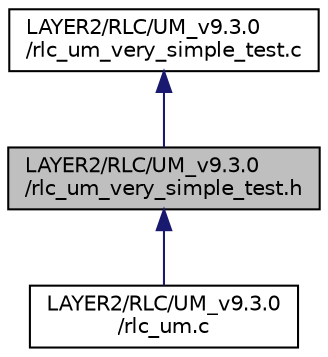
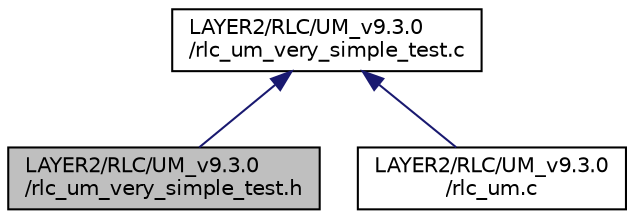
edge "LAYER2/RLC/UM_v9.3.0 /rlc_um.c" -> "LAYER2/RLC/UM_v9.3.0 /rlc_um_very_simple_test.h": now "LAYER2/RLC/UM_v9.3.0 /rlc_um.c" -> "LAYER2/RLC/UM_v9.3.0 /rlc_um_very_simple_test.c"
